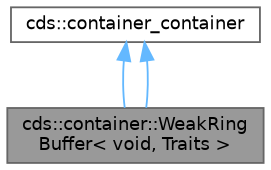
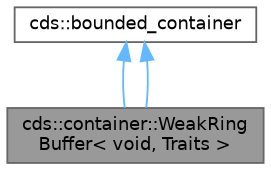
node "cds::container_container": label "cds::container_container" -> "cds::bounded_container"
